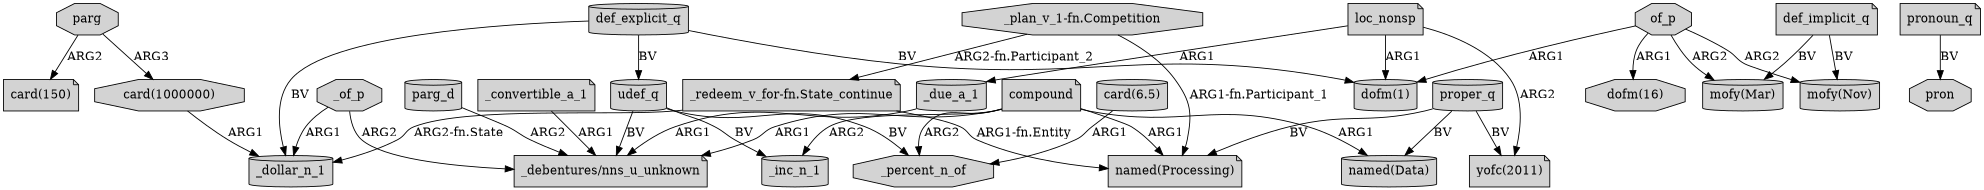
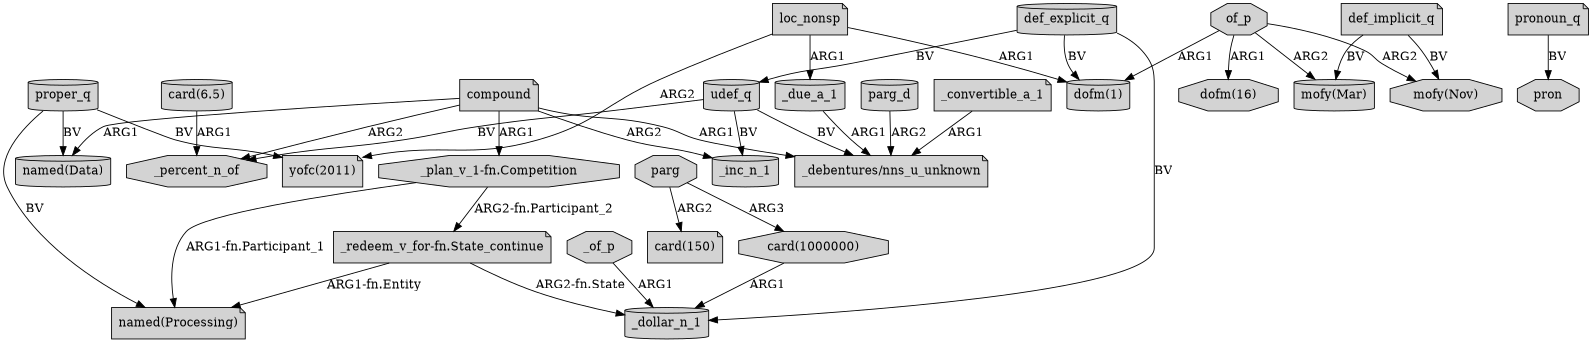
node "mofy(Nov)": shape cylinder -> octagon
edge "compound" -> "named(Processing)": now "compound" -> "_plan_v_1-fn.Competition"
edge "_of_p" -> "_debentures/nns_u_unknown": removed, label "ARG2"
